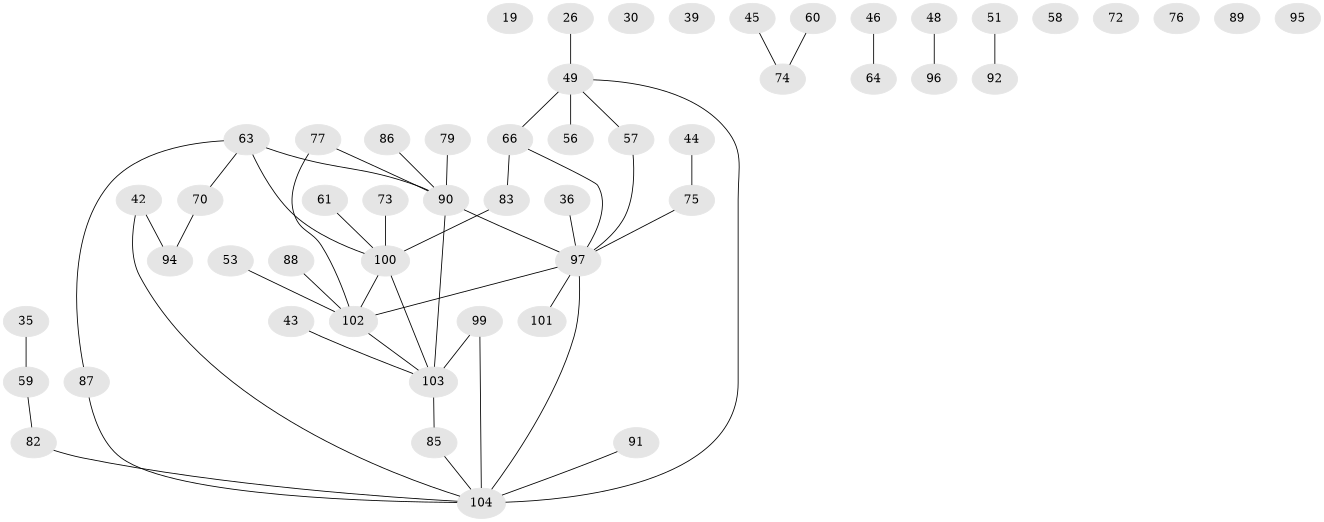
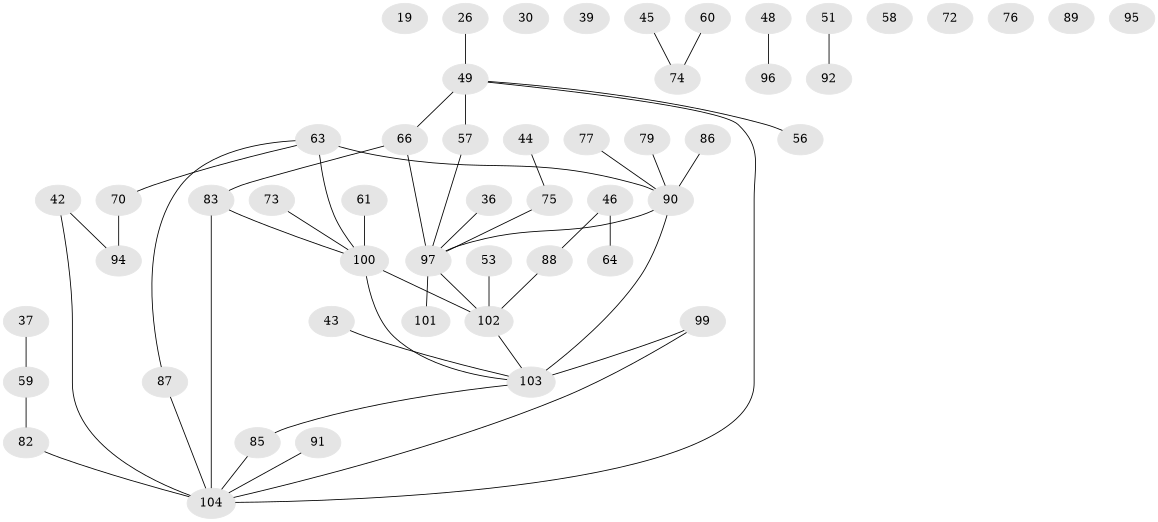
edge "77" -- "102": removed
edge "46" -- "88": added
node "35": label "35" -> "37"
edge "97" -- "104": now "83" -- "104"
